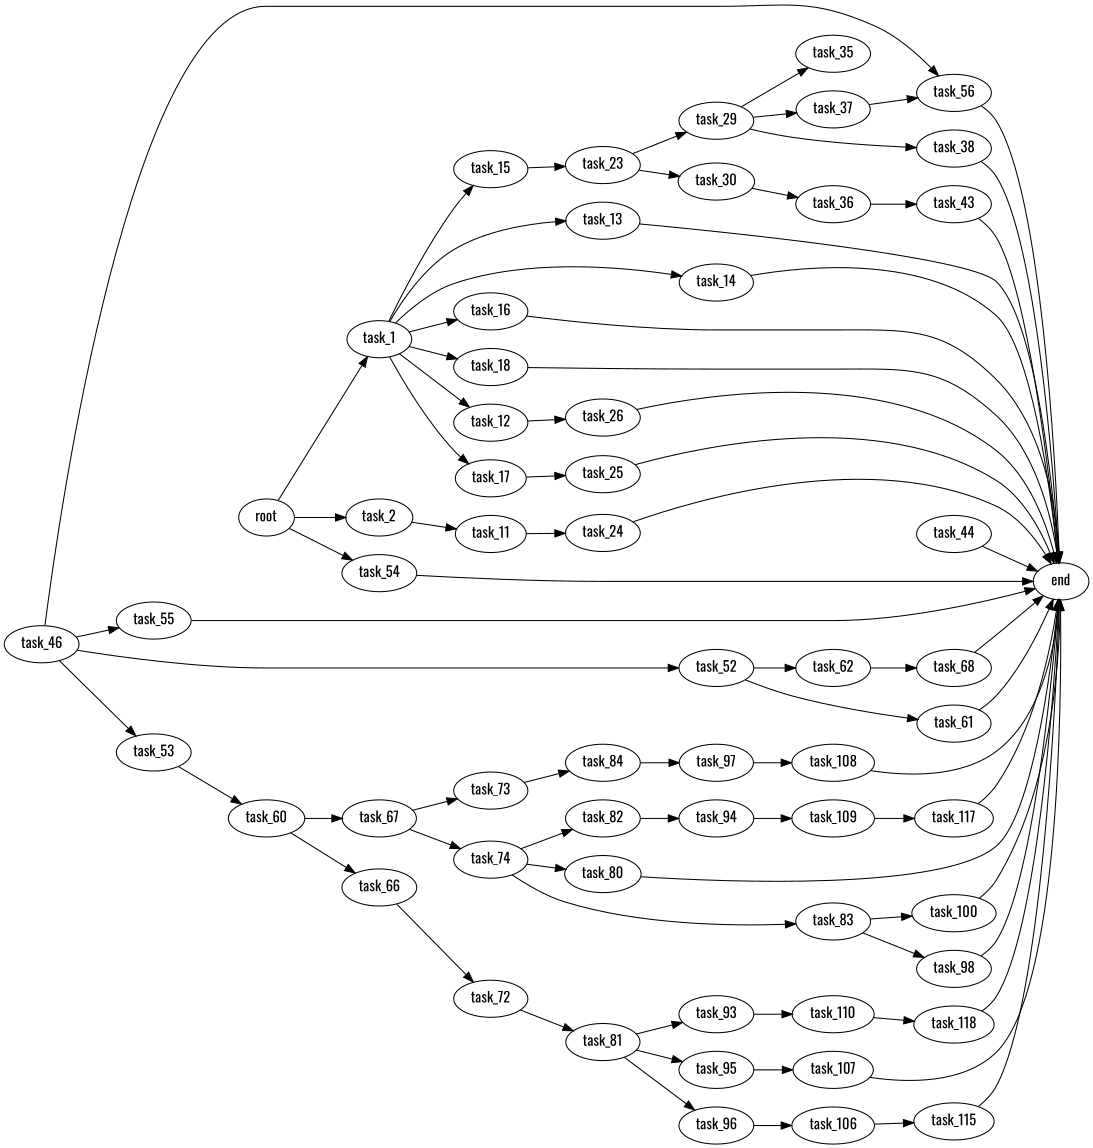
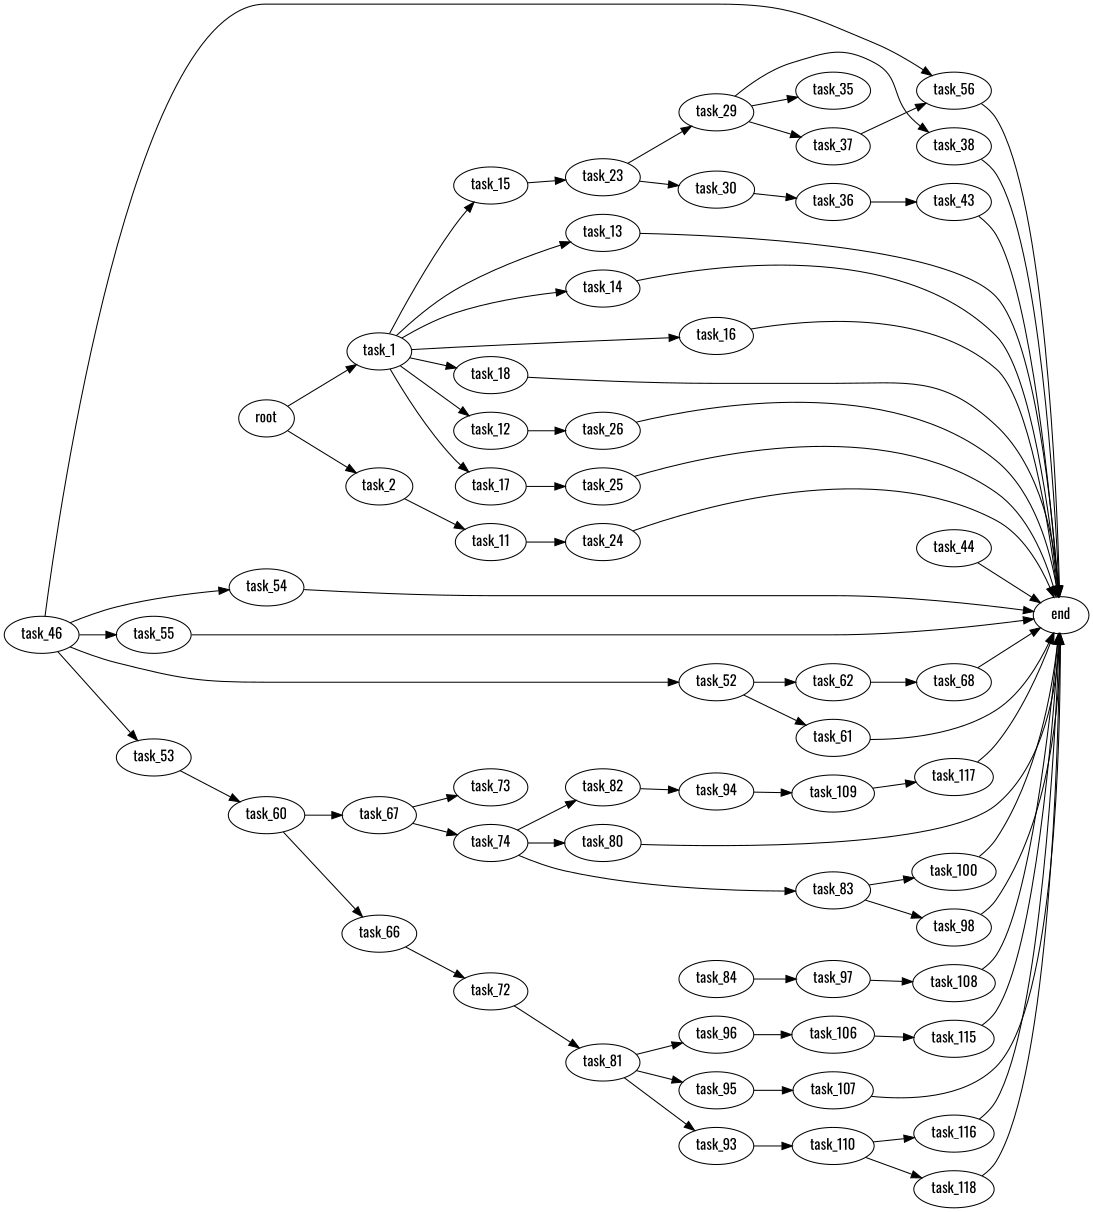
edge "root" -> "task_54": now "task_46" -> "task_54"
edge "task_73" -> "task_84": removed
node "task_116": added
